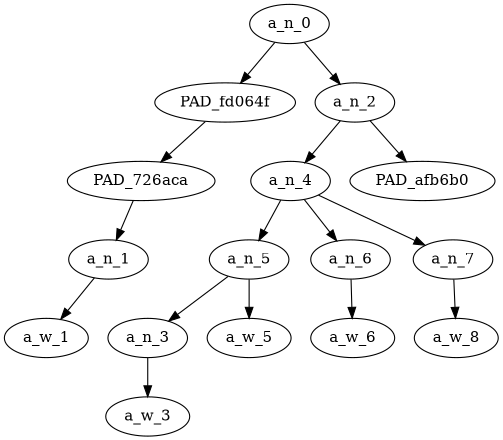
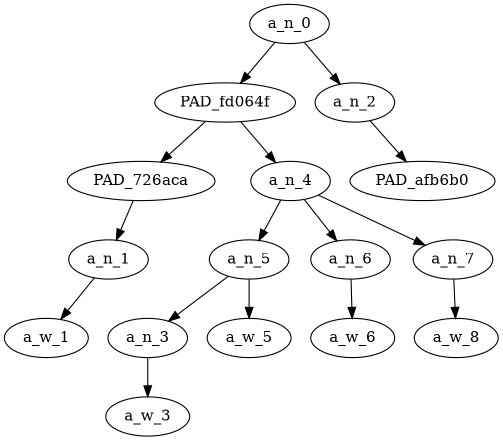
edge "a_n_2" -> "a_n_4": now "PAD_fd064f" -> "a_n_4"
